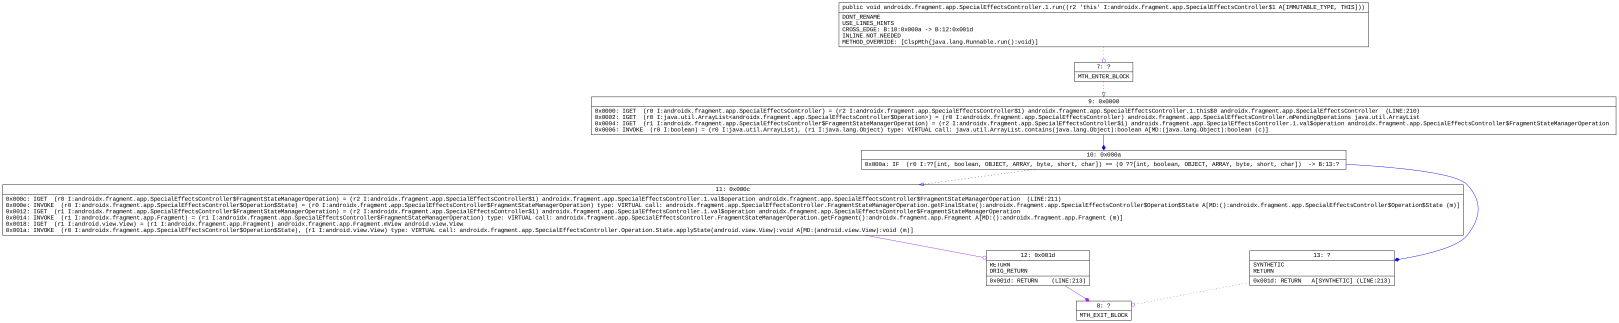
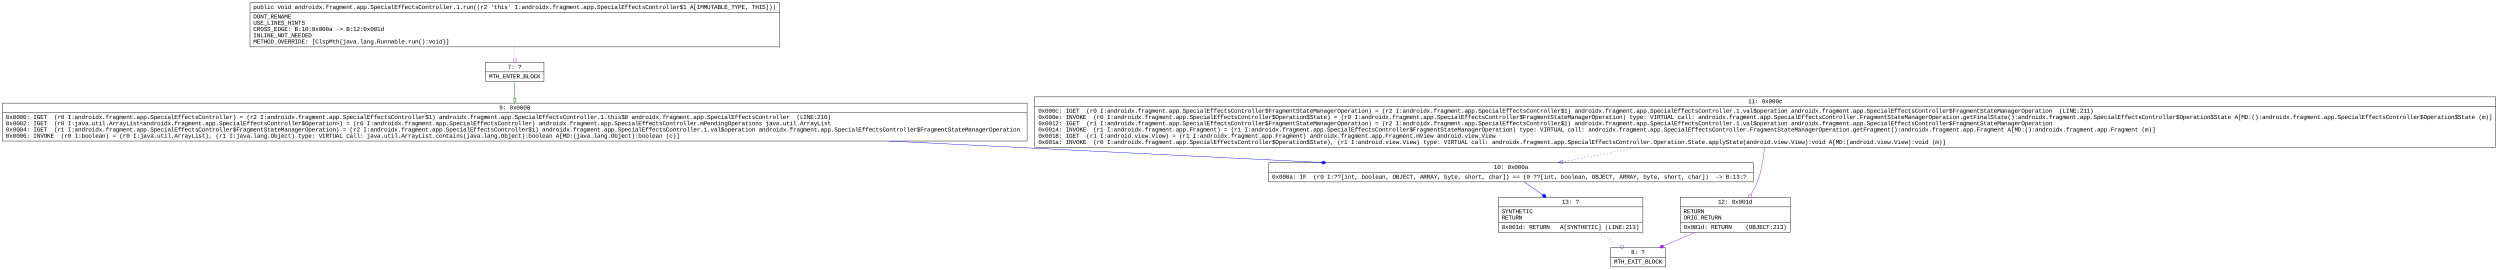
edge "7: ?" -> "9: 0x0000": style dotted -> solid
edge "10: 0x000a" -> "11: 0x000c": reversed
node "12: 0x001d": text "0x001d: RETURN    (LINE:213)" -> "0x001d: RETURN    (OBJECT:213)"
